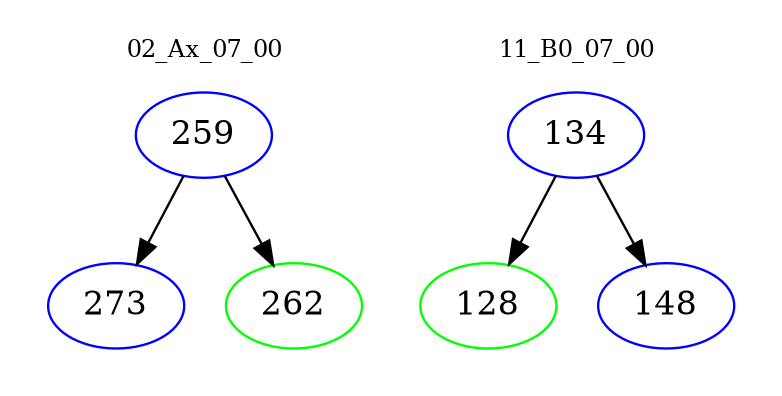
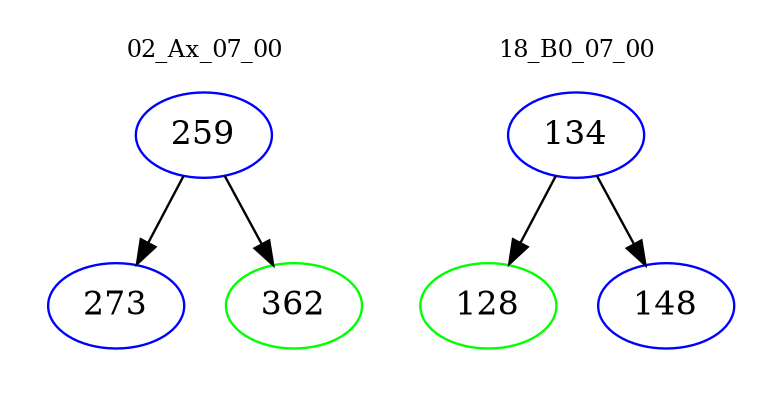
cluster "11_B0_07_00": label "11_B0_07_00" -> "18_B0_07_00"
node "262": label "262" -> "362"
